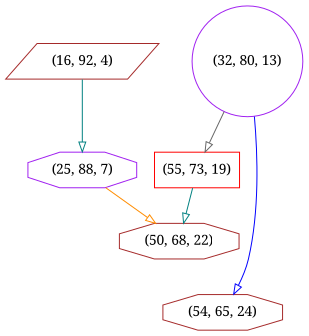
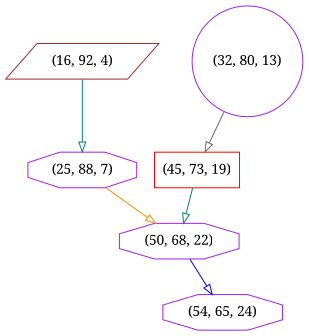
node "(55, 73, 19)": label "(55, 73, 19)" -> "(45, 73, 19)"
edge "(32, 80, 13)" -> "(54, 65, 24)": now "(50, 68, 22)" -> "(54, 65, 24)"
node "(50, 68, 22)": color brown -> purple
node "(54, 65, 24)": color brown -> purple
